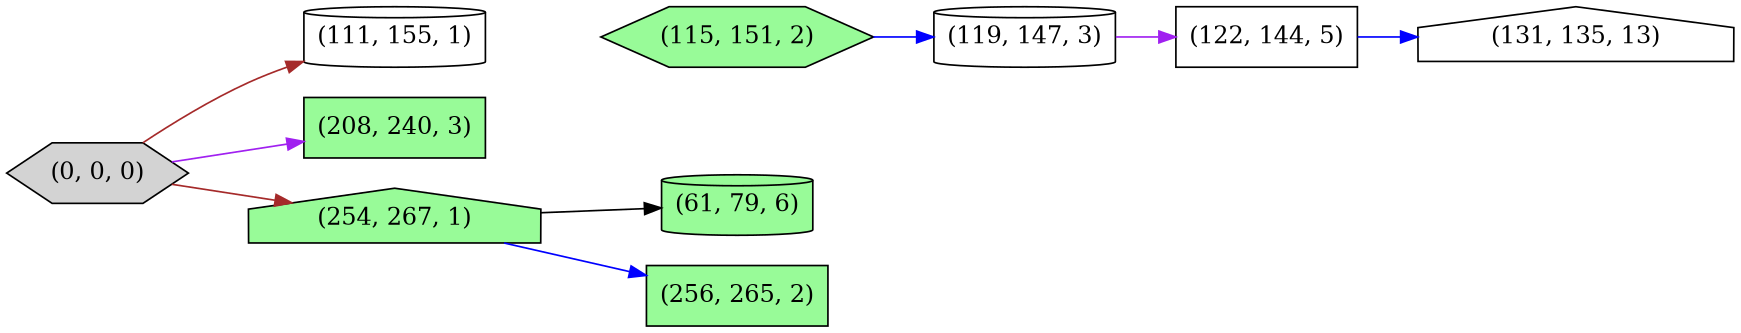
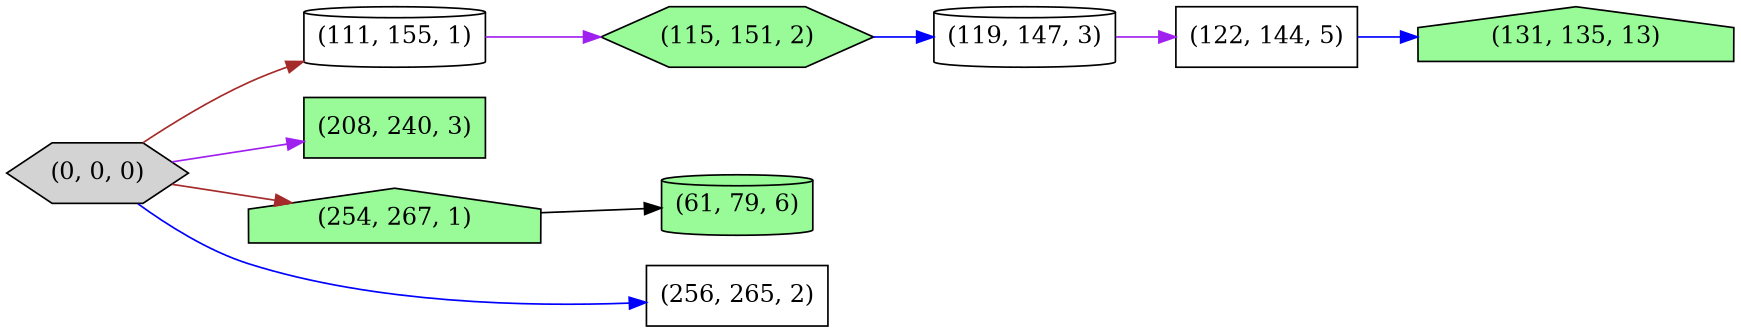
edge "(111, 155, 1)" -> "(115, 151, 2)": added
node "(131, 135, 13)": fillcolor white -> palegreen
edge "(254, 267, 1)" -> "(256, 265, 2)": now "(0, 0, 0)" -> "(256, 265, 2)"
node "(256, 265, 2)": fillcolor palegreen -> white
